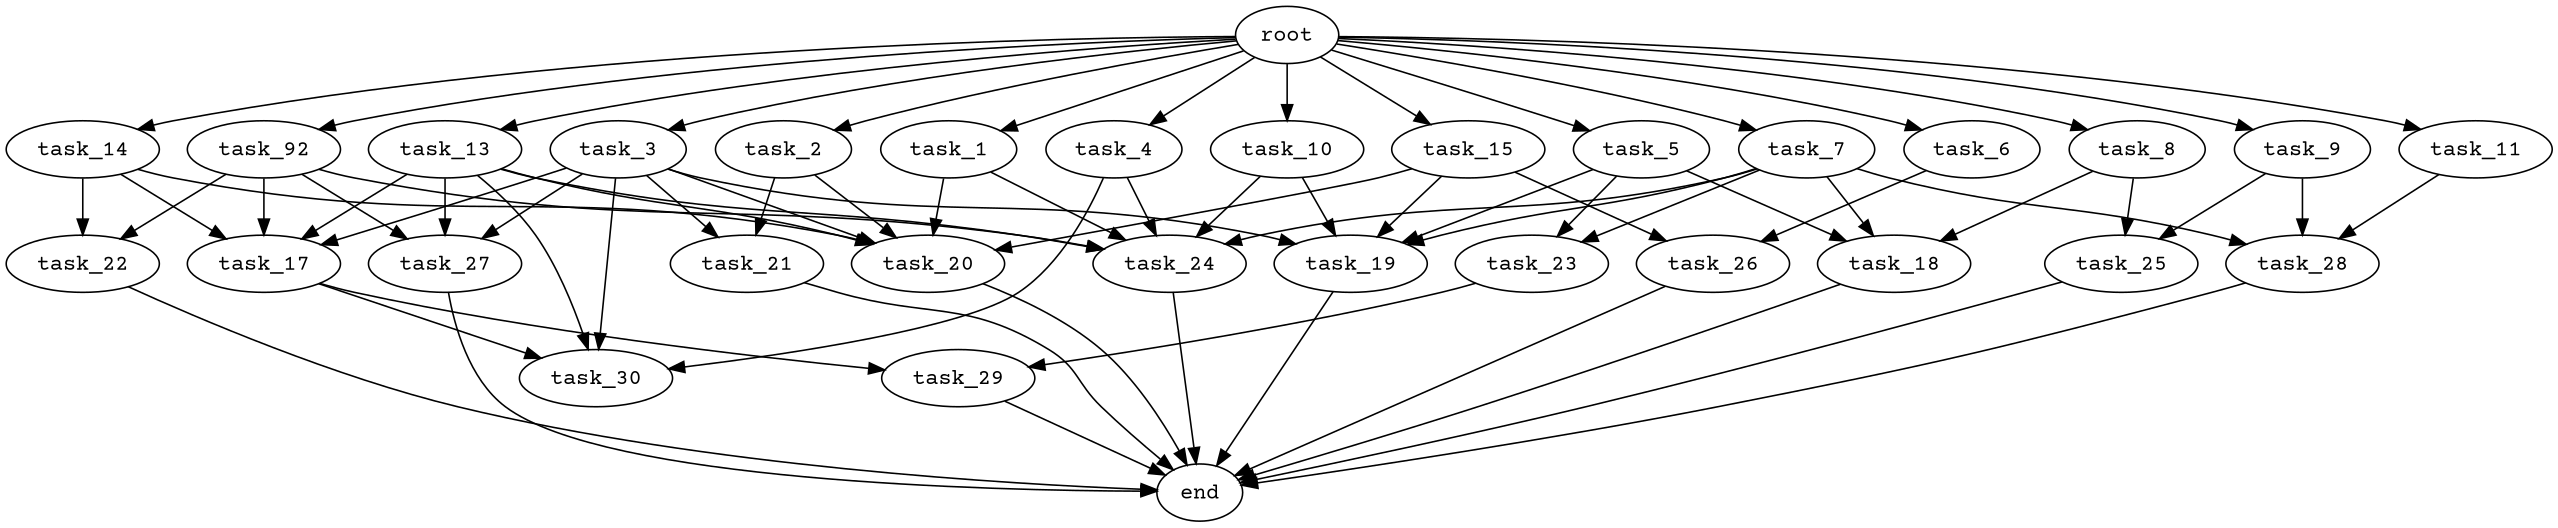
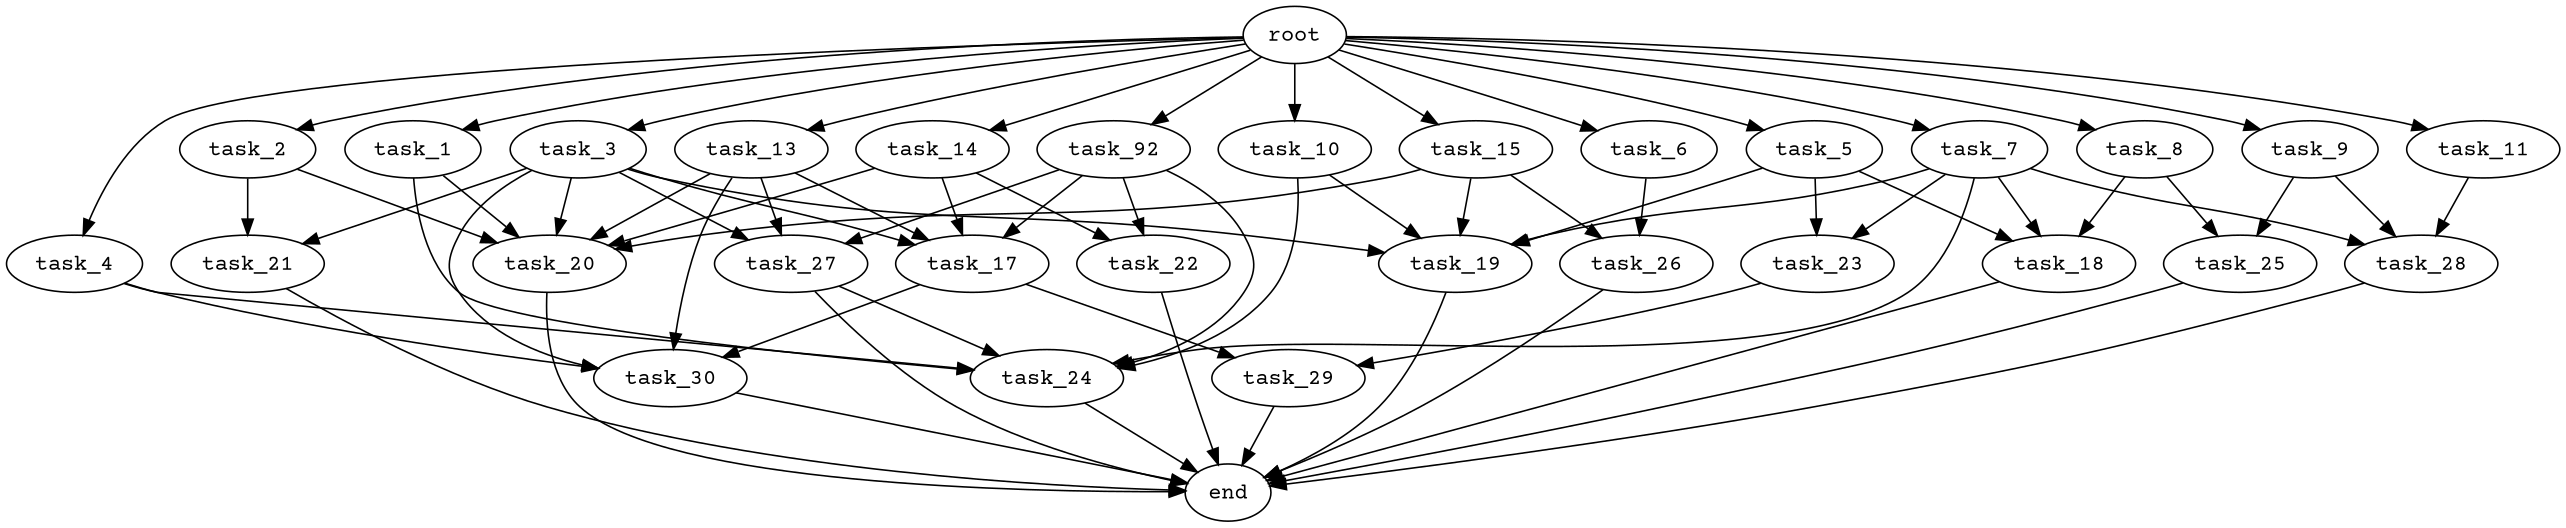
edge "task_13" -> "task_24": now "task_27" -> "task_24"
edge "task_30" -> "end": added
